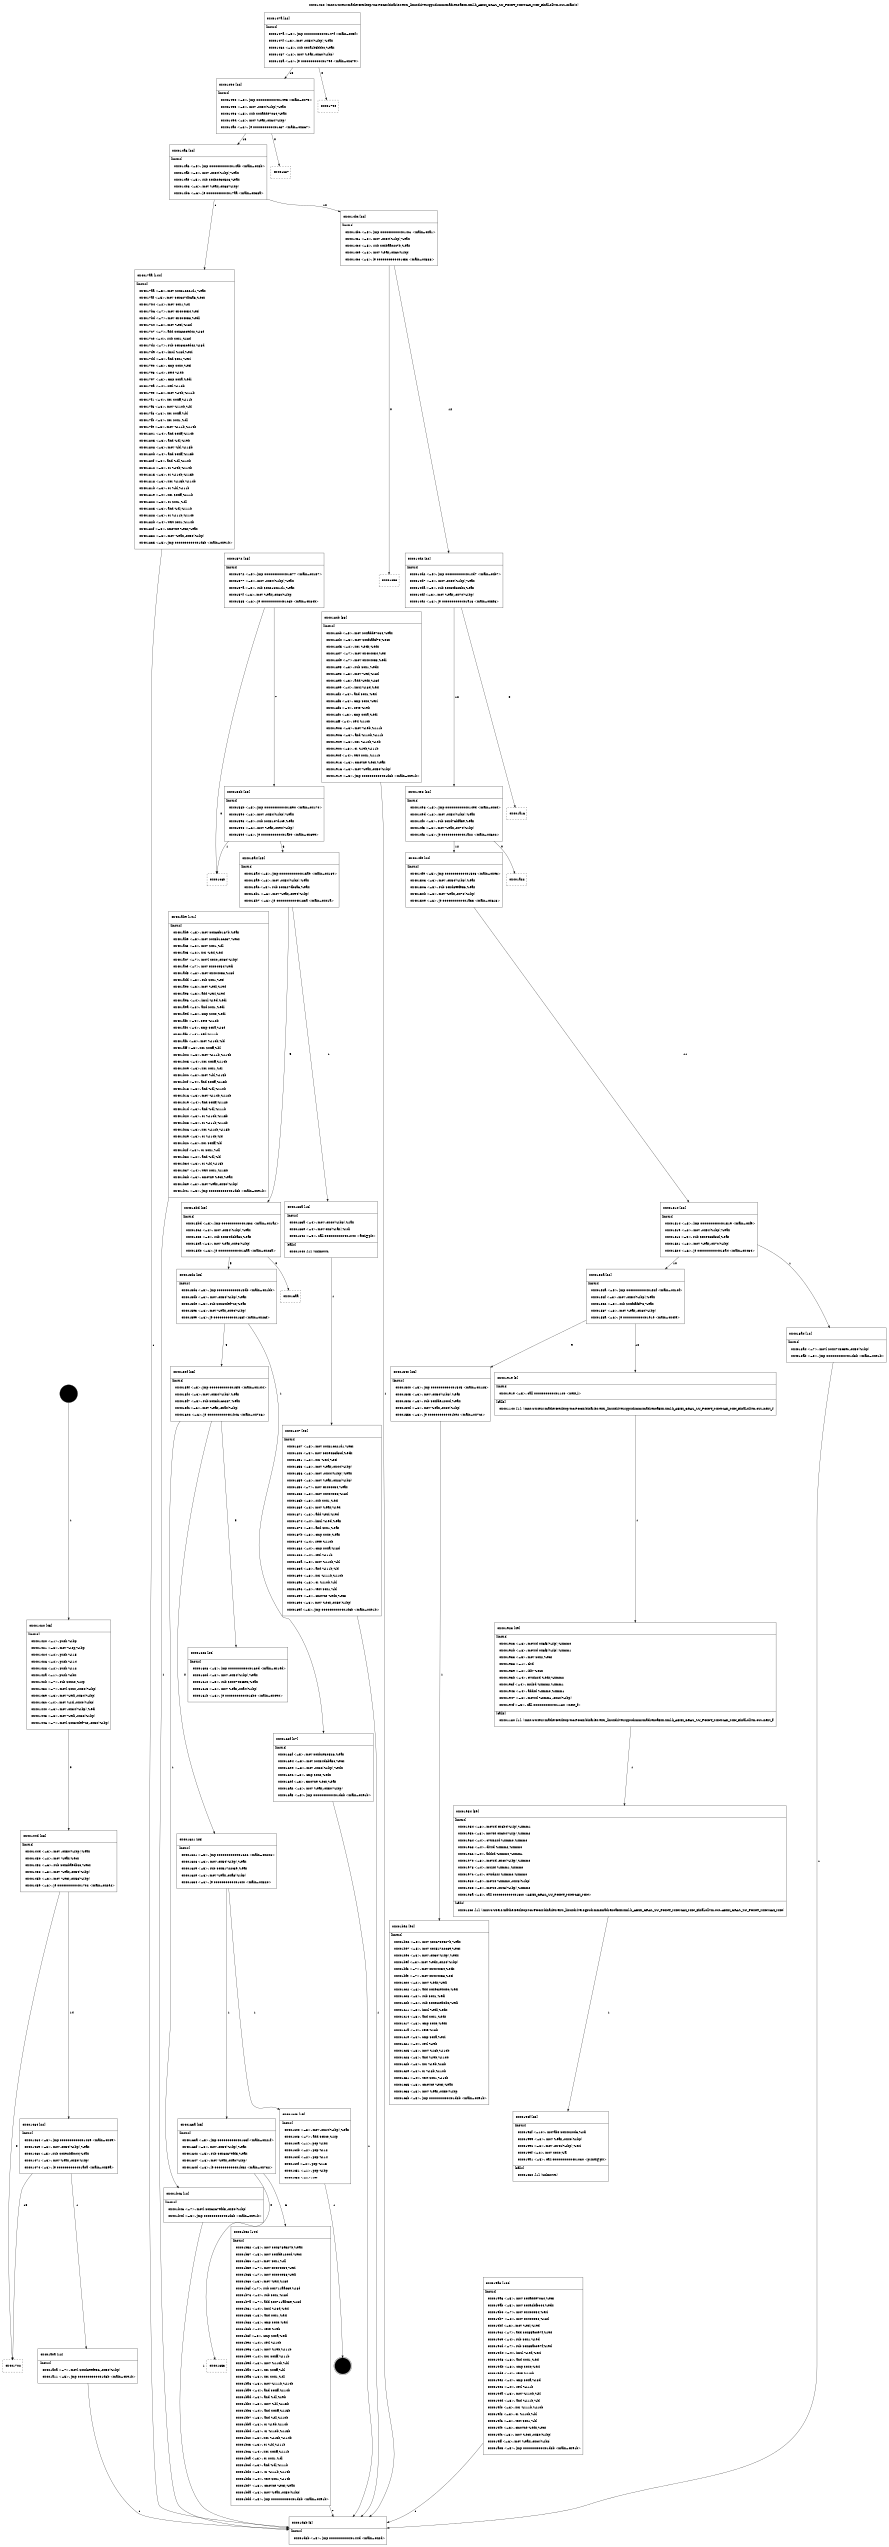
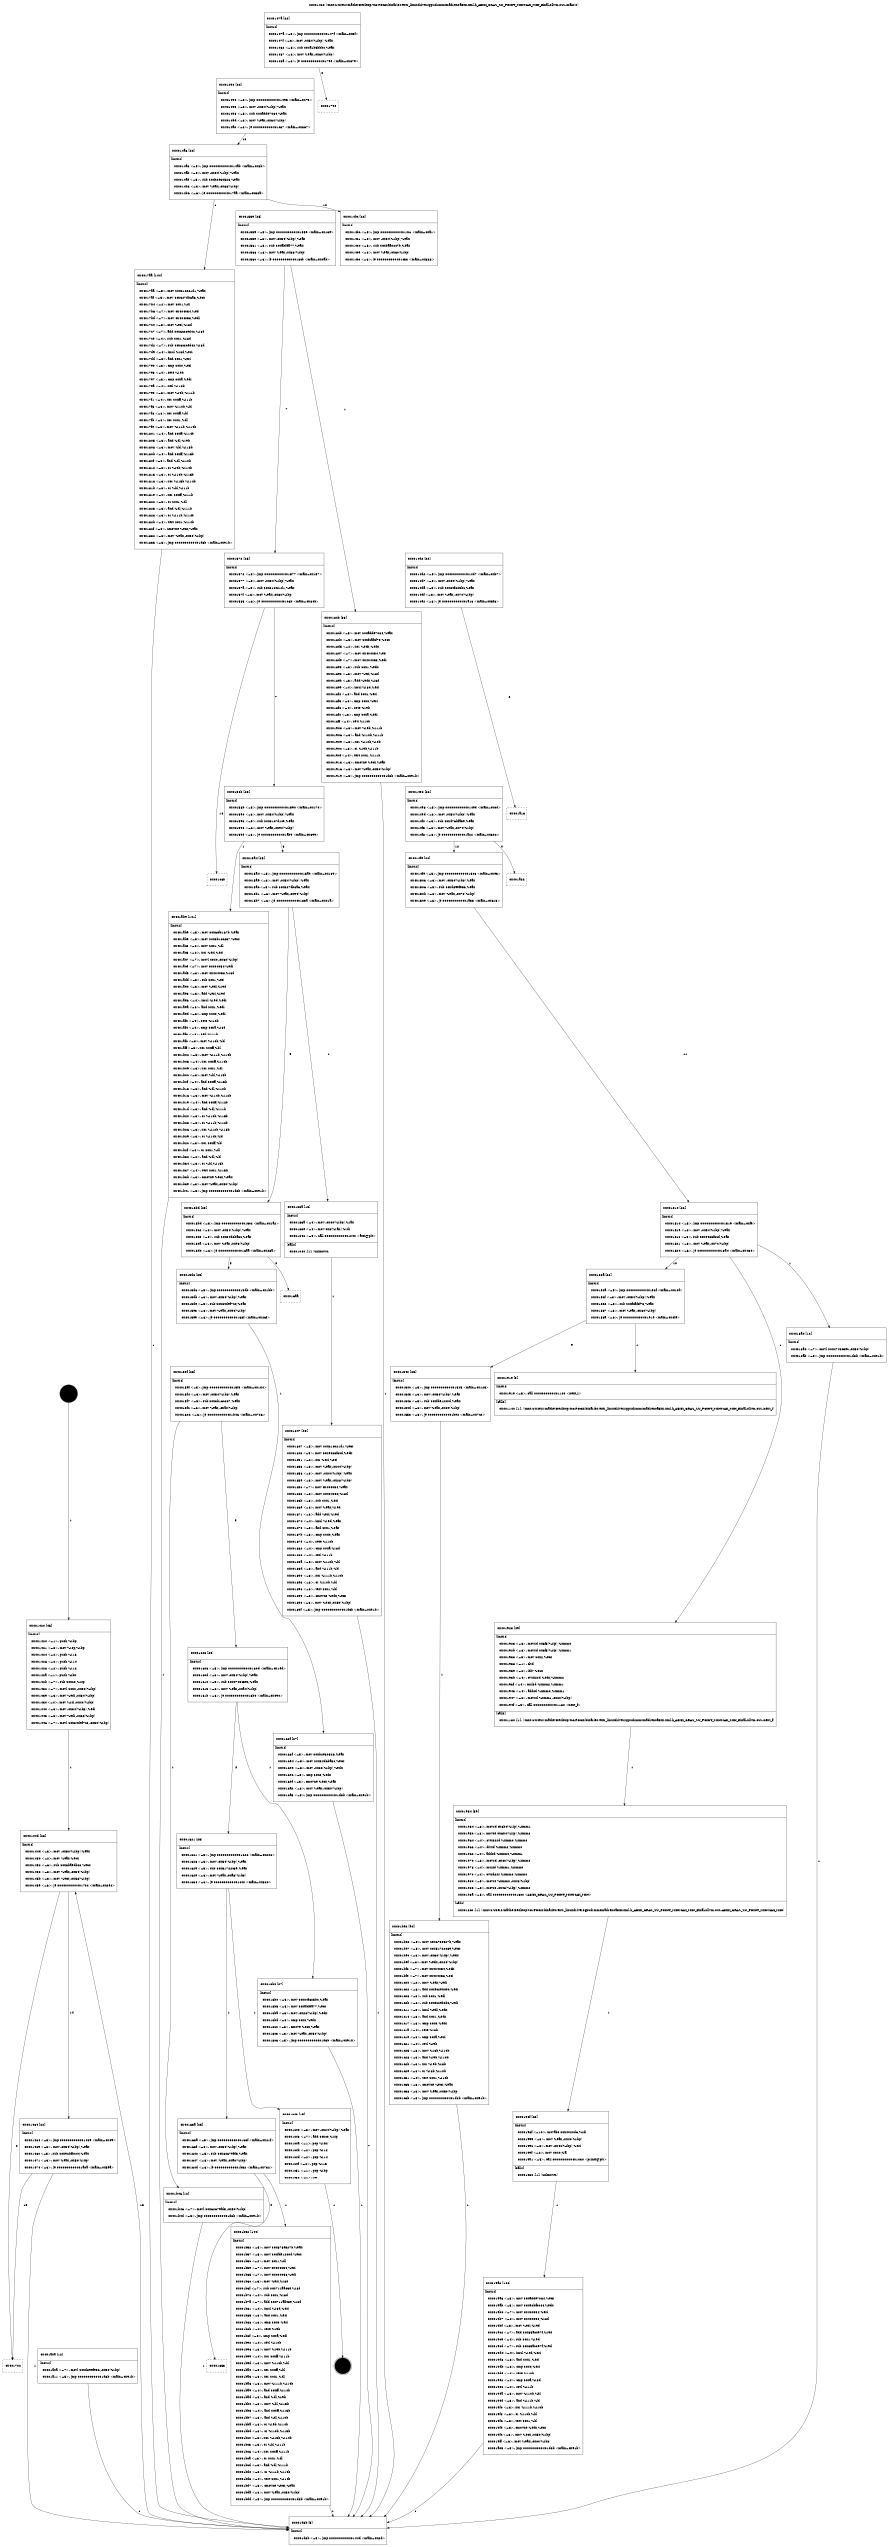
edge "0x40147a [22]" -> "0x401490 [22]": removed, label "13"
node "0x401c87": removed
node "0x401559 [25]": added
edge "0x4014bc [22]" -> "0x4014d2 [22]": removed, label "12"
node "0x401c53": removed
edge "0x4014d2 [22]" -> "0x4014e8 [22]": removed, label "12"
edge "0x401572 [25]" -> "0x401c6b": label " 0" -> " 14"
edge "0x40158b [25]" -> "0x401c6b": now "0x40158b [25]" -> "0x401ab9 [141]"
edge "0x4015d6 [25]" -> "0x4015ef [25]": removed, label "4"
edge "0x40152a [22]" -> "0x40191e [5]": label " 10" -> " 1"
edge "0x40191e [5]" -> "0x401923 [49]": now "0x401514 [22]" -> "0x401923 [49]"
edge "0x4015ef [25]" -> "0x401621 [25]": now "0x401608 [25]" -> "0x401621 [25]"
edge "0x401420 [45]" -> "0x40144d [23]": label " 0" -> " 1"
node "0x4018b0 [27]": added
edge "0x40168f [27]" -> "0x401d3b [5]": label " 1" -> " 7"
edge "0x40163a [25]" -> "0x401b52 [144]": label " 6" -> " 1"
edge "0x40198f [23]" -> "0x4019a6 [100]": added, label "1"
edge "0x401464 [22]" -> "0x401a0a [12]": now "0x401464 [22]" -> "0x401d3b [5]"
edge "0x401d3b [5]" -> "0x40144d [23]": added, label "13"
edge "0x401be2 [94]" -> "0x401d3b [5]": added, label "1"
edge "0x401b52 [144]" -> "0x401d3b [5]": label " 7" -> " 1"
